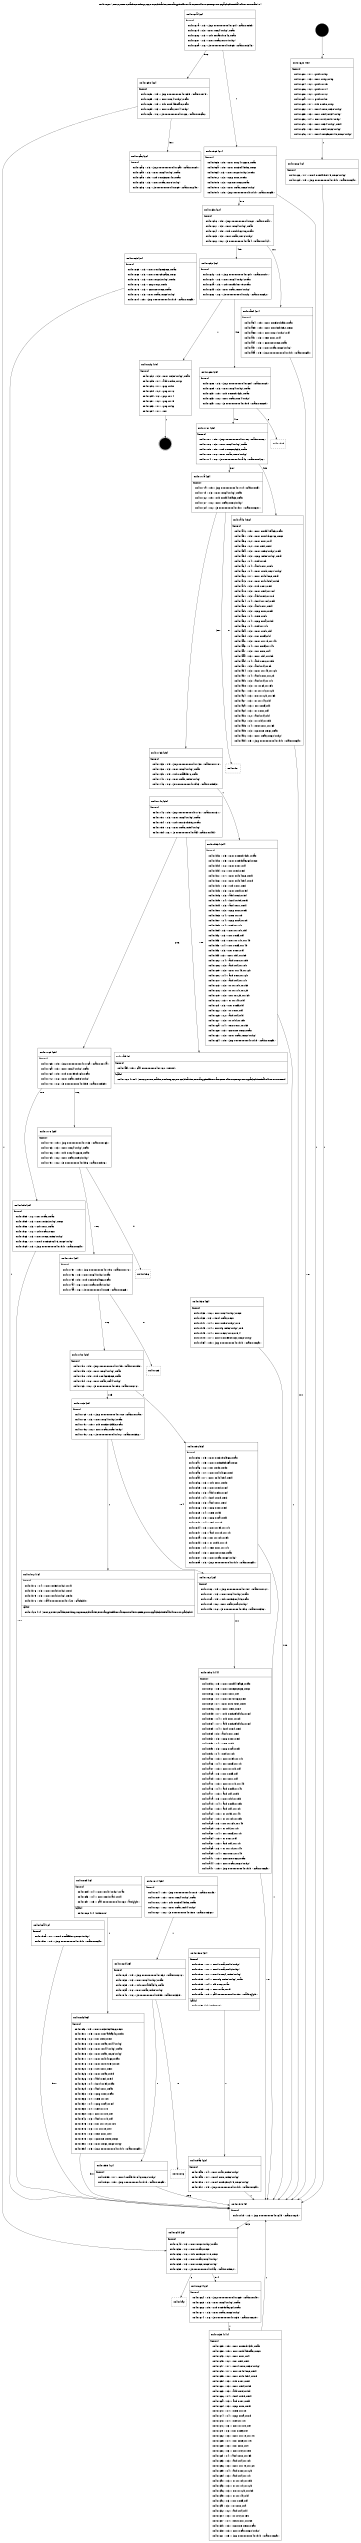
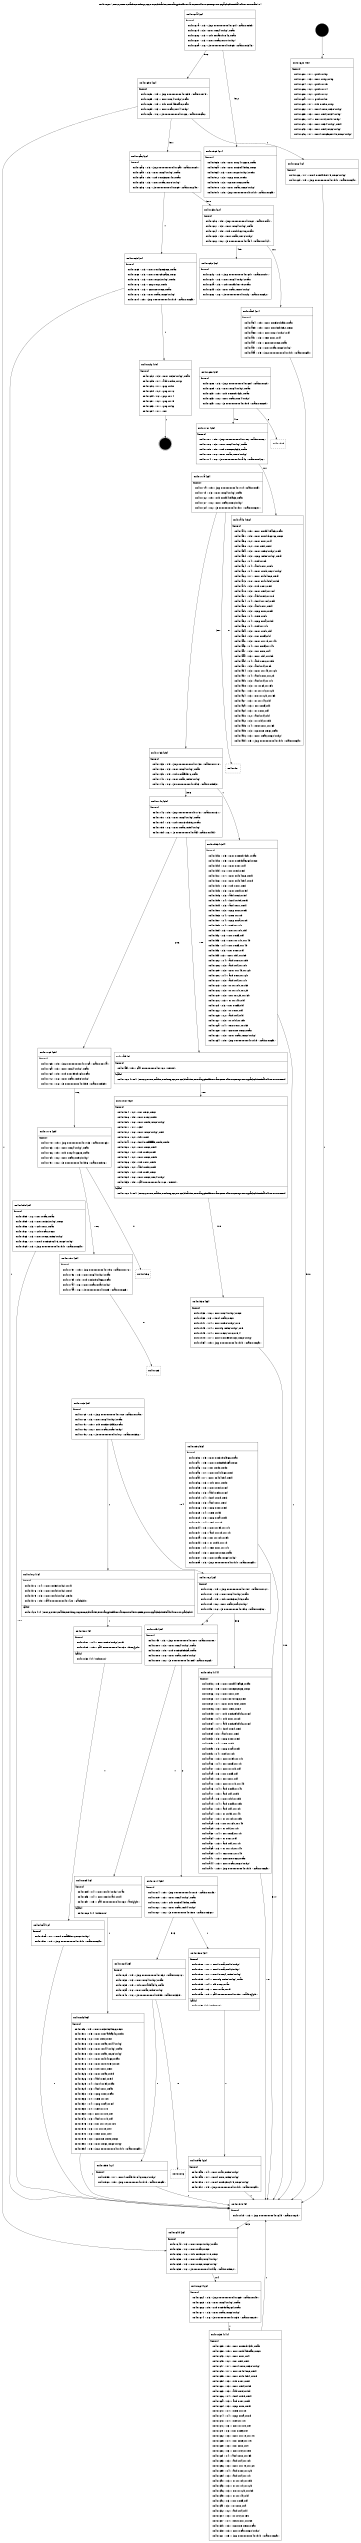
edge "0x40167a [22]" -> "0x401965 [27]": label " 1" -> " 512"
edge "0x401620 [45]" -> "0x401cc6 [12]": now "0x401690 [22]" -> "0x401cc6 [12]"
edge "0x401965 [27]" -> "0x4016bc [22]": now "0x4016a6 [22]" -> "0x4016bc [22]"
edge "0x4016a6 [22]" -> "0x401869 [27]": added, label "1"
edge "0x4016d2 [22]" -> "0x401cd2 [19]": now "0x401869 [27]" -> "0x401cd2 [19]"
edge "0x4016d2 [22]" -> "0x4016e8 [25]": removed, label "408"
edge "0x401701 [25]" -> "0x40171a [25]": removed, label "307"
edge "0x401701 [25]" -> "0x401a4c [152]": label " 409" -> " 101"
edge "0x401733 [25]" -> "0x40174c [25]": added, label "306"
edge "0x401765 [25]" -> "0x401b59 [25]": removed, label "100"
node "0x401b04 [52]": added
edge "0x401965 [27]" -> "0x401d1b [5]": removed, label "1"
edge "0x401ae4 [27]" -> "0x401d1b [5]": label " 101" -> " 510"
node "0x4017b0 [25]": removed
edge "0x401a4c [152]" -> "0x401d1b [5]": removed, label "101"
edge "0x4017e2 [25]" -> "0x4019bc [144]": label " 101" -> " 306"
node "0x401b81 [9]": added
node "0x4017fb [25]": added
edge "0x40189c [83]" -> "0x401d1b [5]": label " 1" -> " 514"
edge "0x401814 [25]" -> "0x401980 [37]": added, label "1"
edge "0x401814 [25]" -> "0x40182d [25]": label " 1" -> " 513"
edge "0x401b8a [12]" -> "0x401d1b [5]": label " 511" -> " 1"
edge "0x4018fc [93]" -> "0x401d1b [5]": label " 511" -> " 1"
edge "0x401959 [12]" -> "0x401d1b [5]": label " 206" -> " 1"
edge "0x40164d [23]" -> "0x401664 [22]": label " 514" -> " 104"
node "0x401ba2": removed
